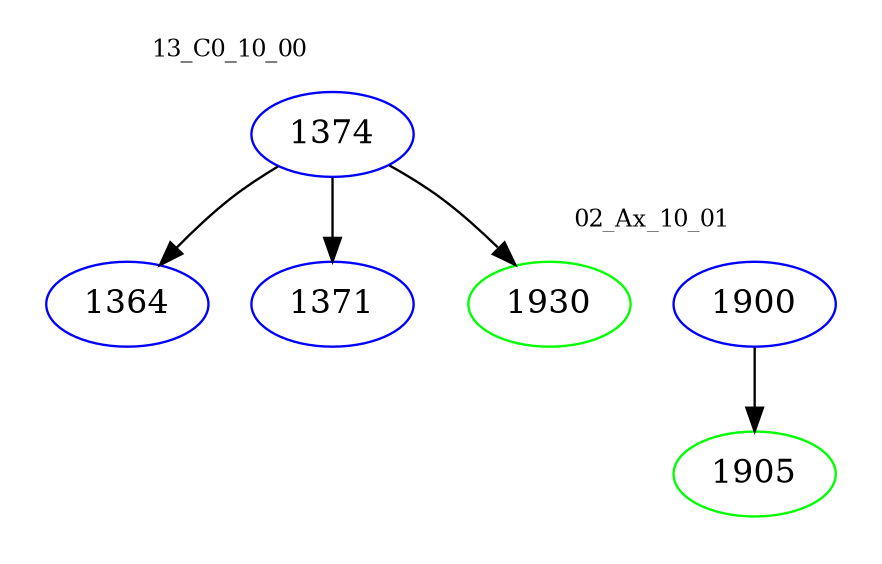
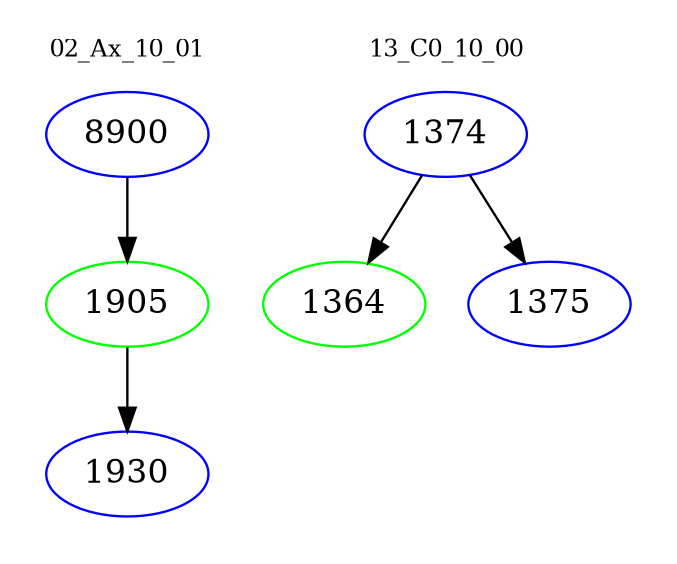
edge "1374" -> "1930": now "1905" -> "1930"
node "1364": color blue -> green
node "1371": label "1371" -> "1375"
node "1930": color green -> blue
node "1900": label "1900" -> "8900"
